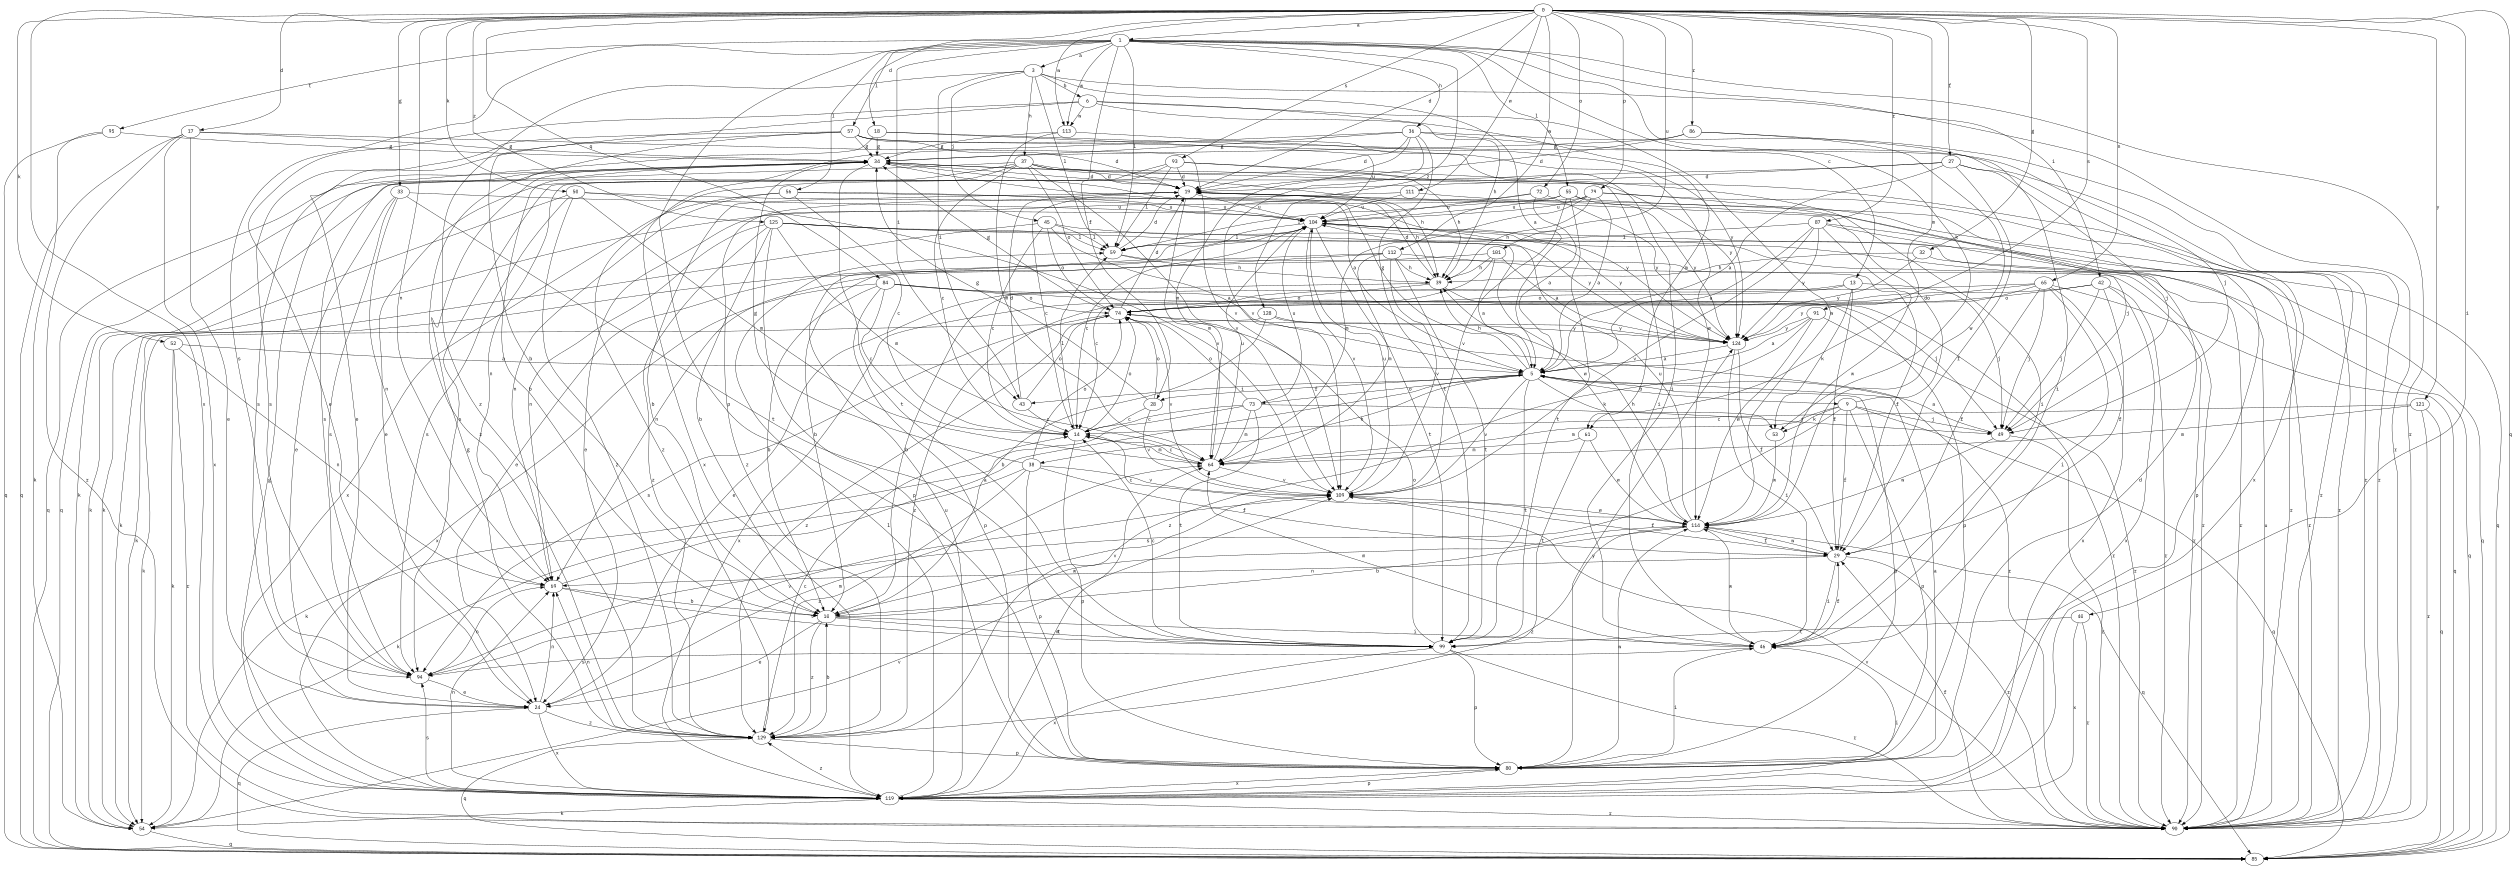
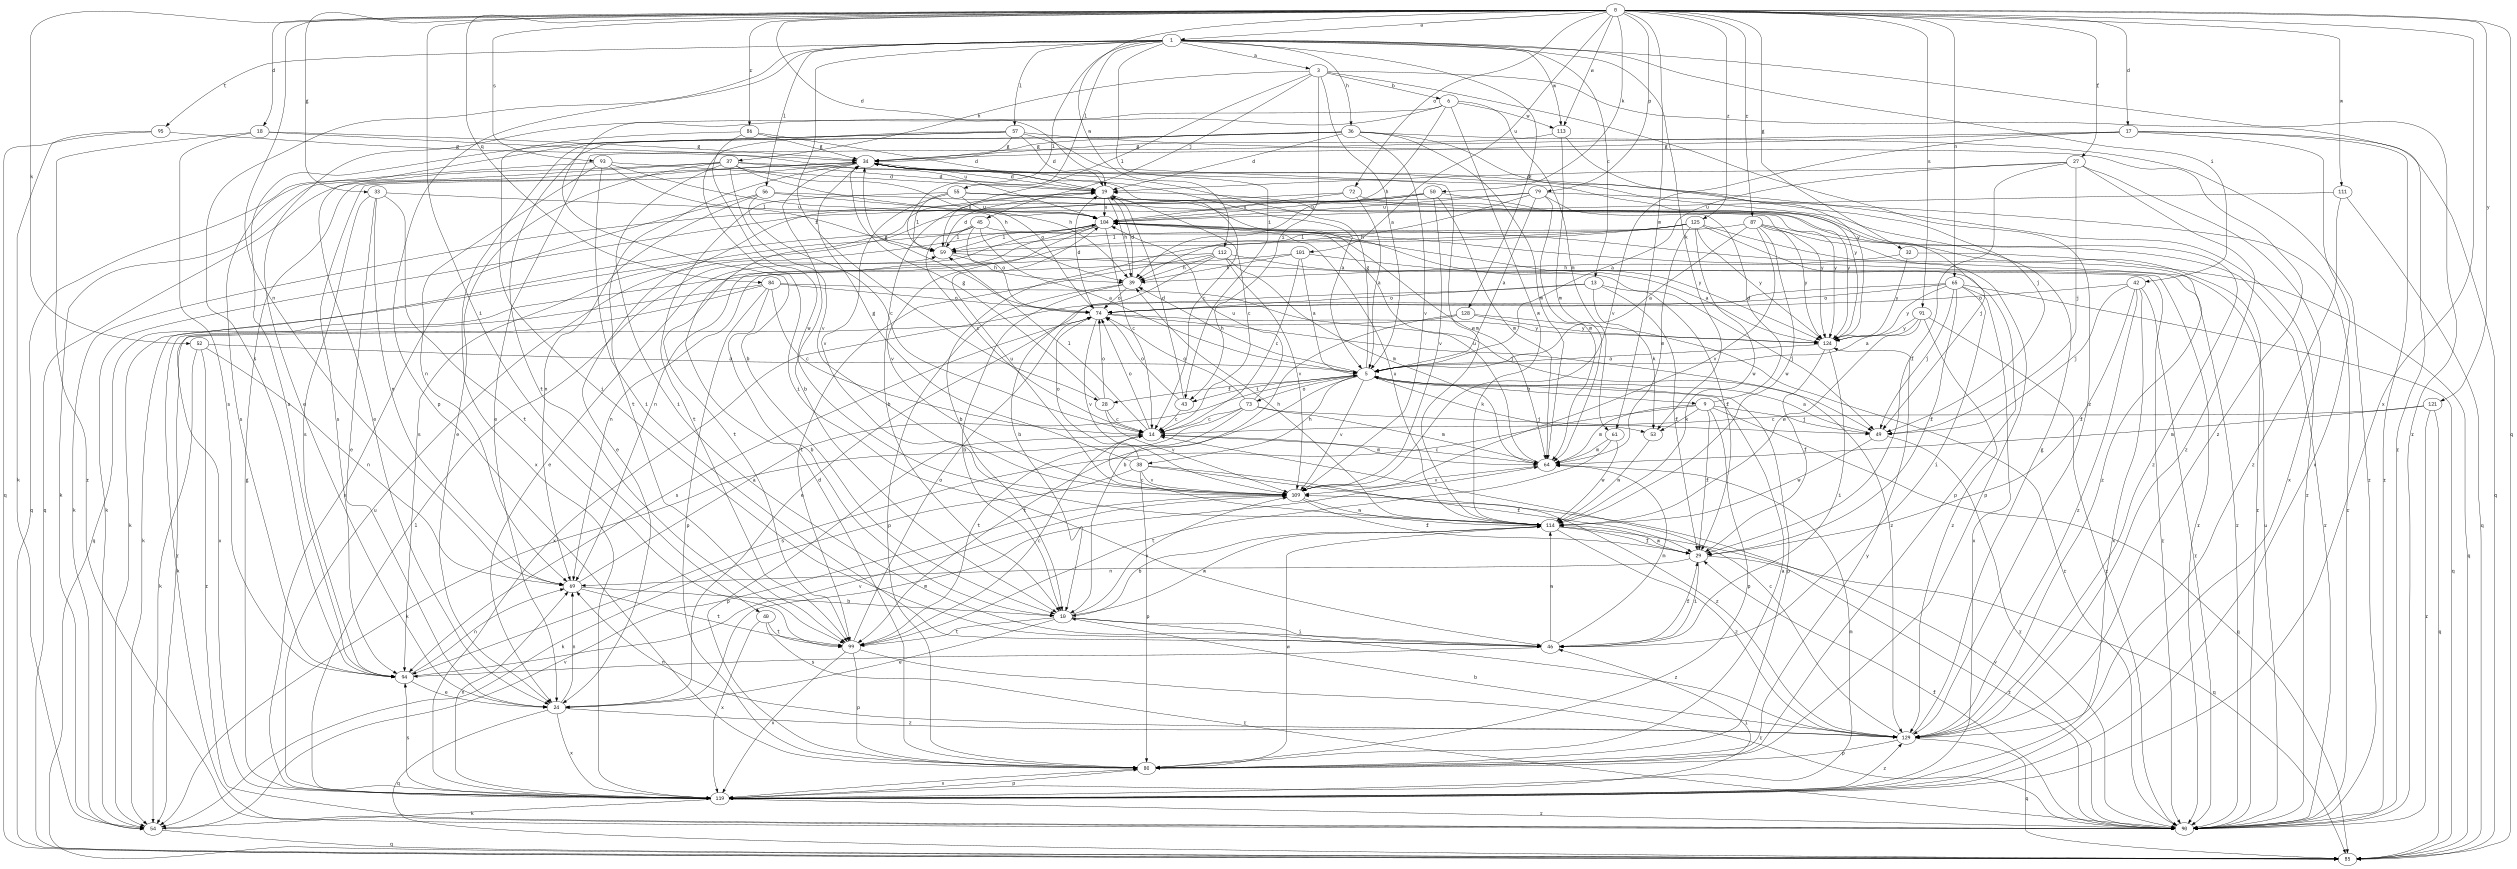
edge "80" -> "46": removed, label "i"
